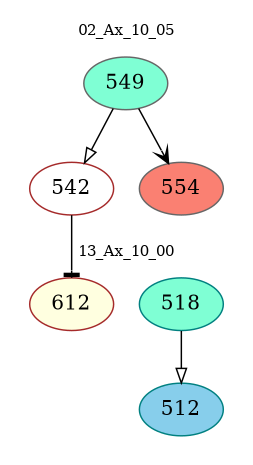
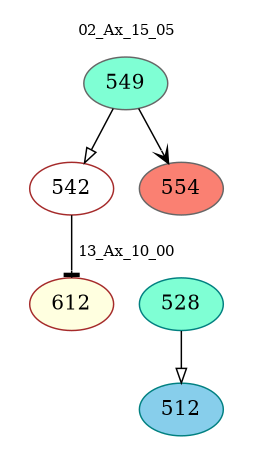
cluster "02_Ax_10_05": label "02_Ax_10_05" -> "02_Ax_15_05"
node "518": label "518" -> "528"
